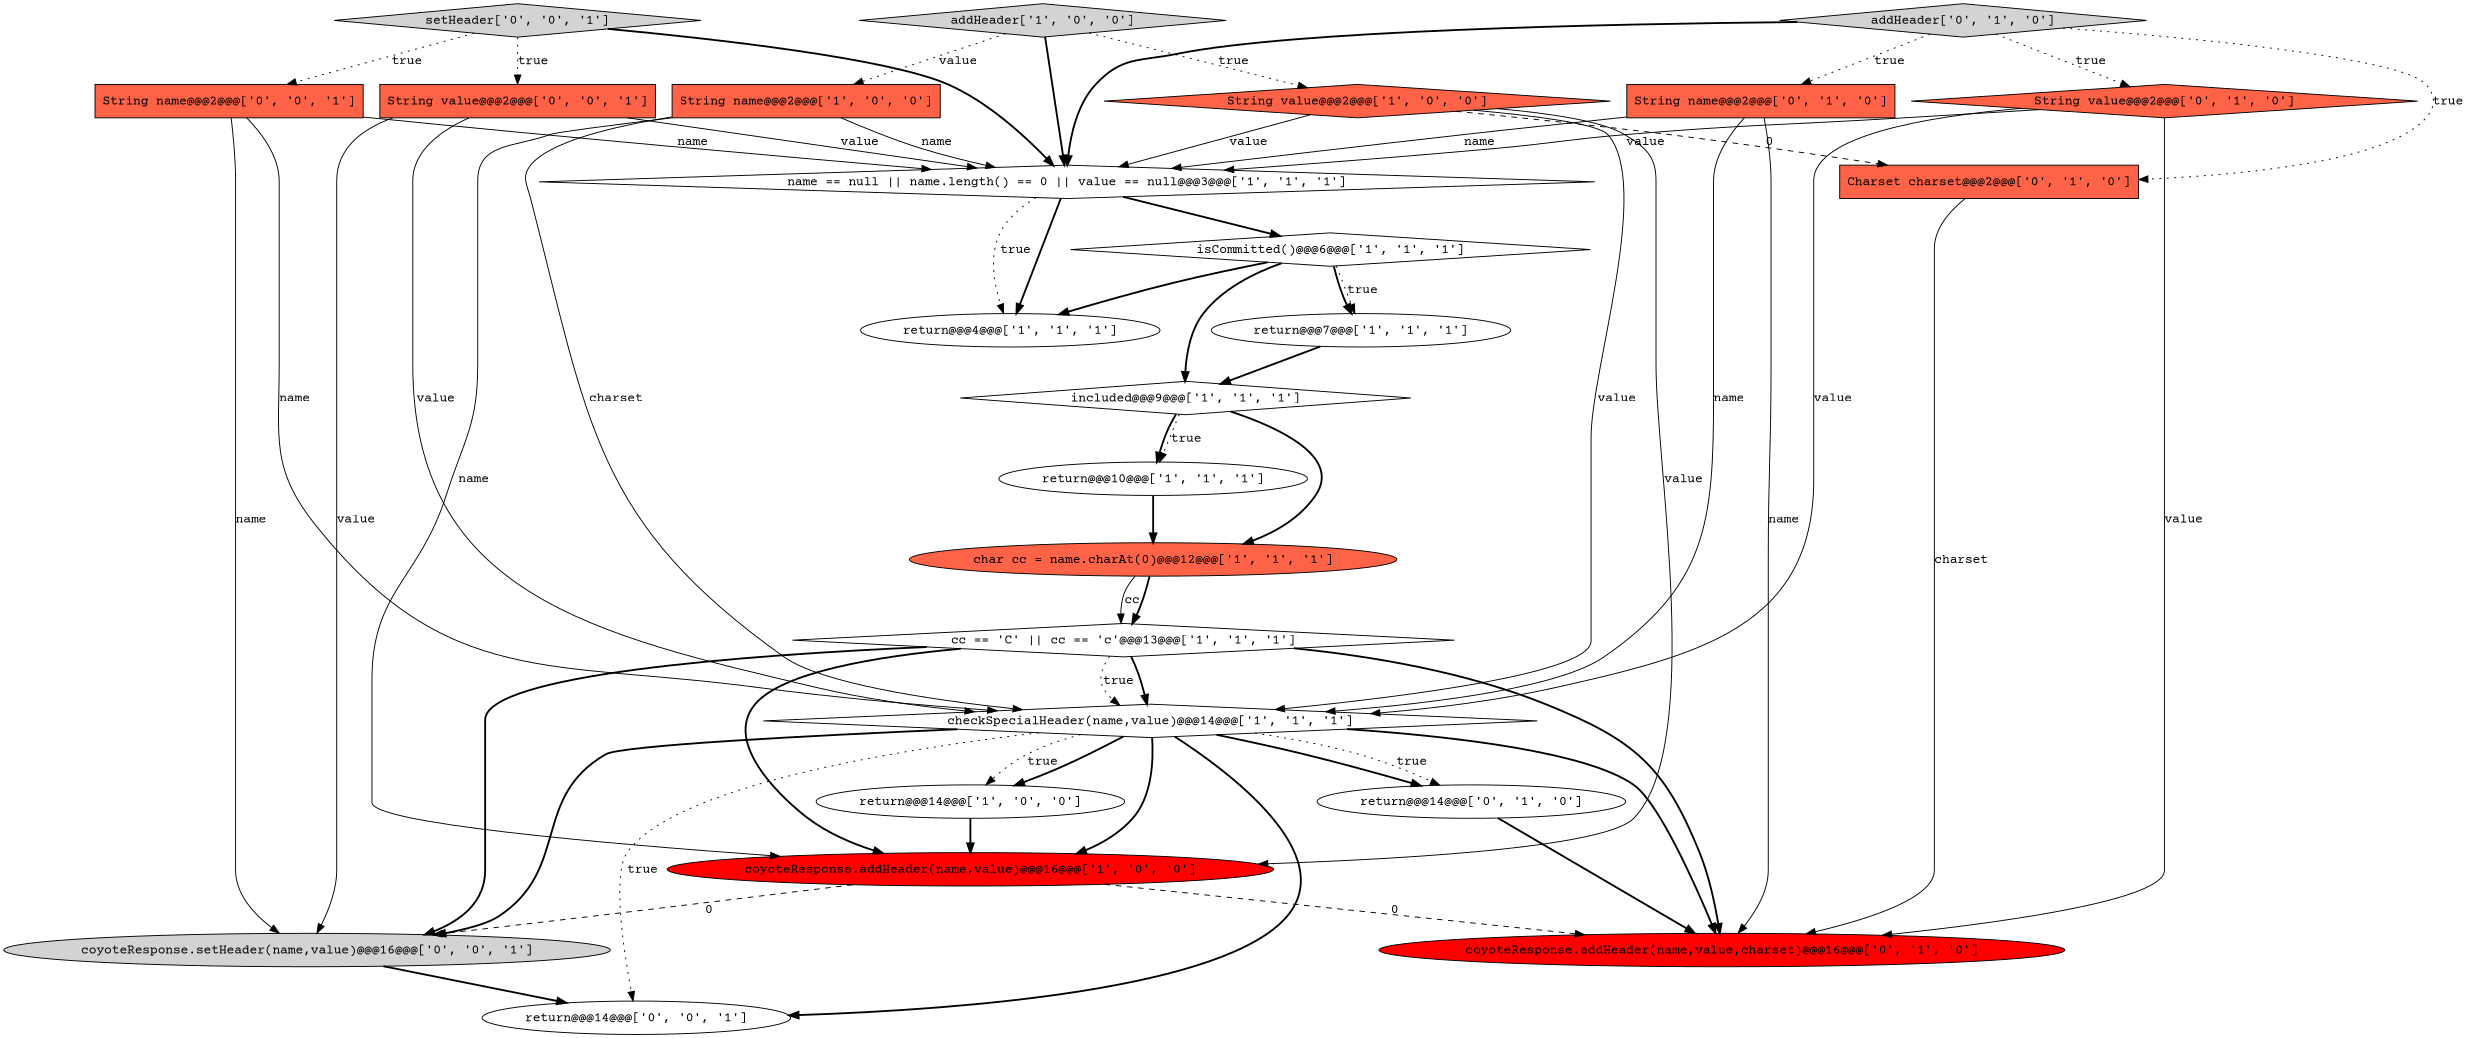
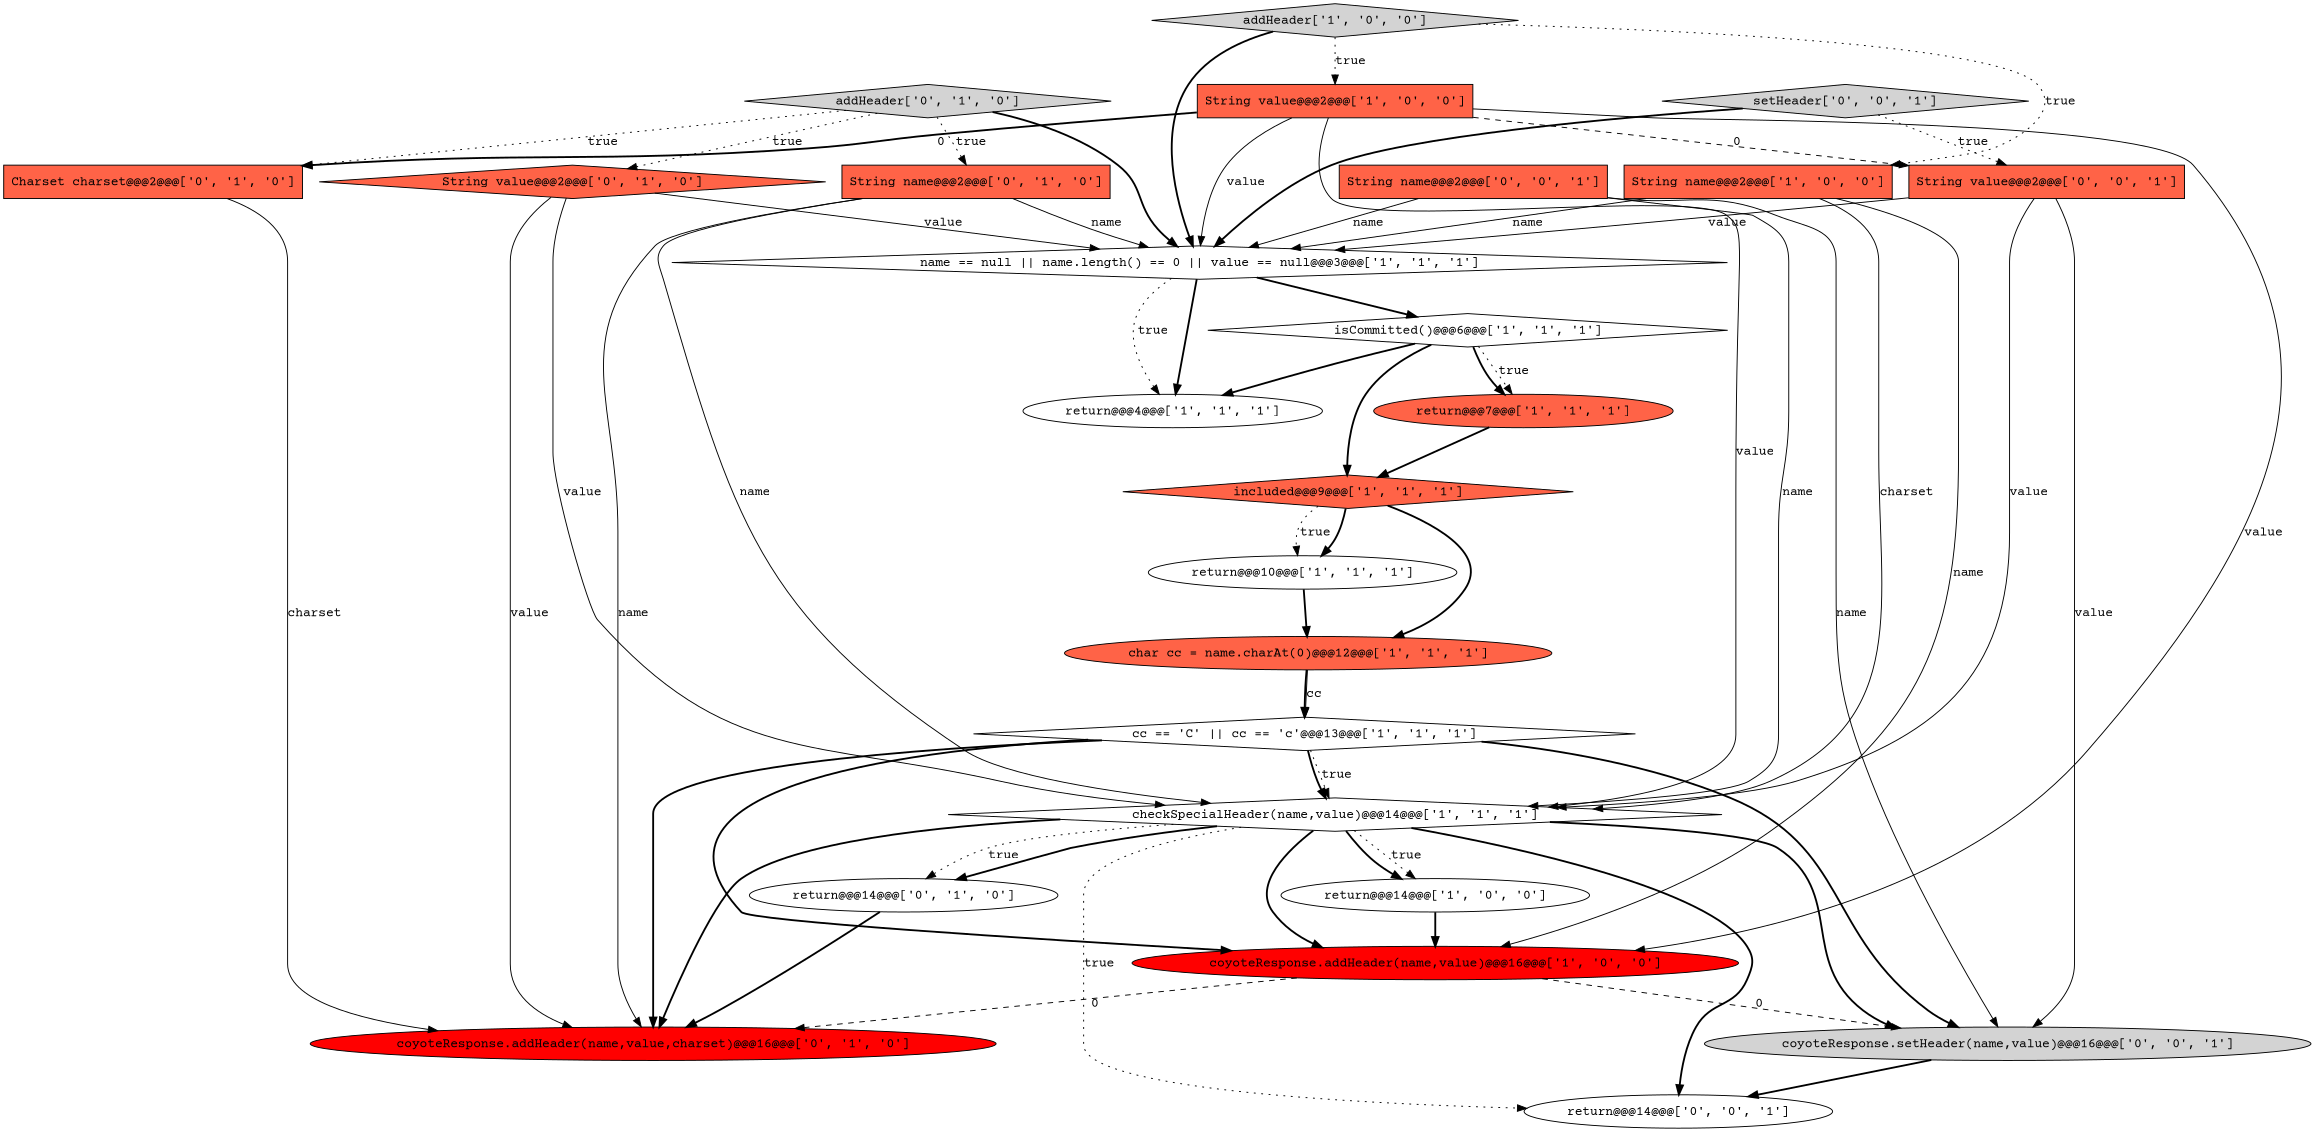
edge "setHeader['0', '0', '1']" -> "String name@@@2@@@['0', '0', '1']": removed, label "true"
edge "addHeader['1', '0', '0']" -> "String name@@@2@@@['1', '0', '0']": label "value" -> "true"
node "String value@@@2@@@['1', '0', '0']": shape diamond -> box
edge "String value@@@2@@@['1', '0', '0']" -> "Charset charset@@@2@@@['0', '1', '0']": style dashed -> bold
edge "String value@@@2@@@['1', '0', '0']" -> "String value@@@2@@@['0', '0', '1']": added, label "0"
node "return@@@7@@@['1', '1', '1']": fillcolor white -> tomato
node "included@@@9@@@['1', '1', '1']": fillcolor white -> tomato
